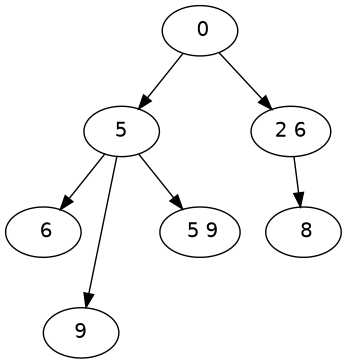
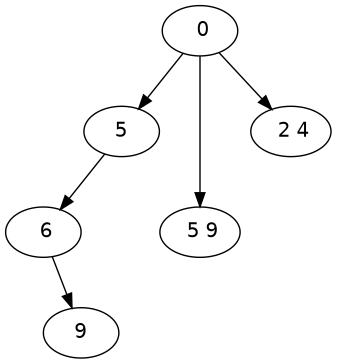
node "2 6": label "2 6" -> "2 4"
edge "5" -> "5 9": now "0" -> "5 9"
edge "5" -> "9": now "6" -> "9"
node "8": removed
